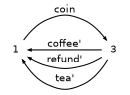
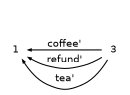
edge "1" -> "3": removed, label "coin"
